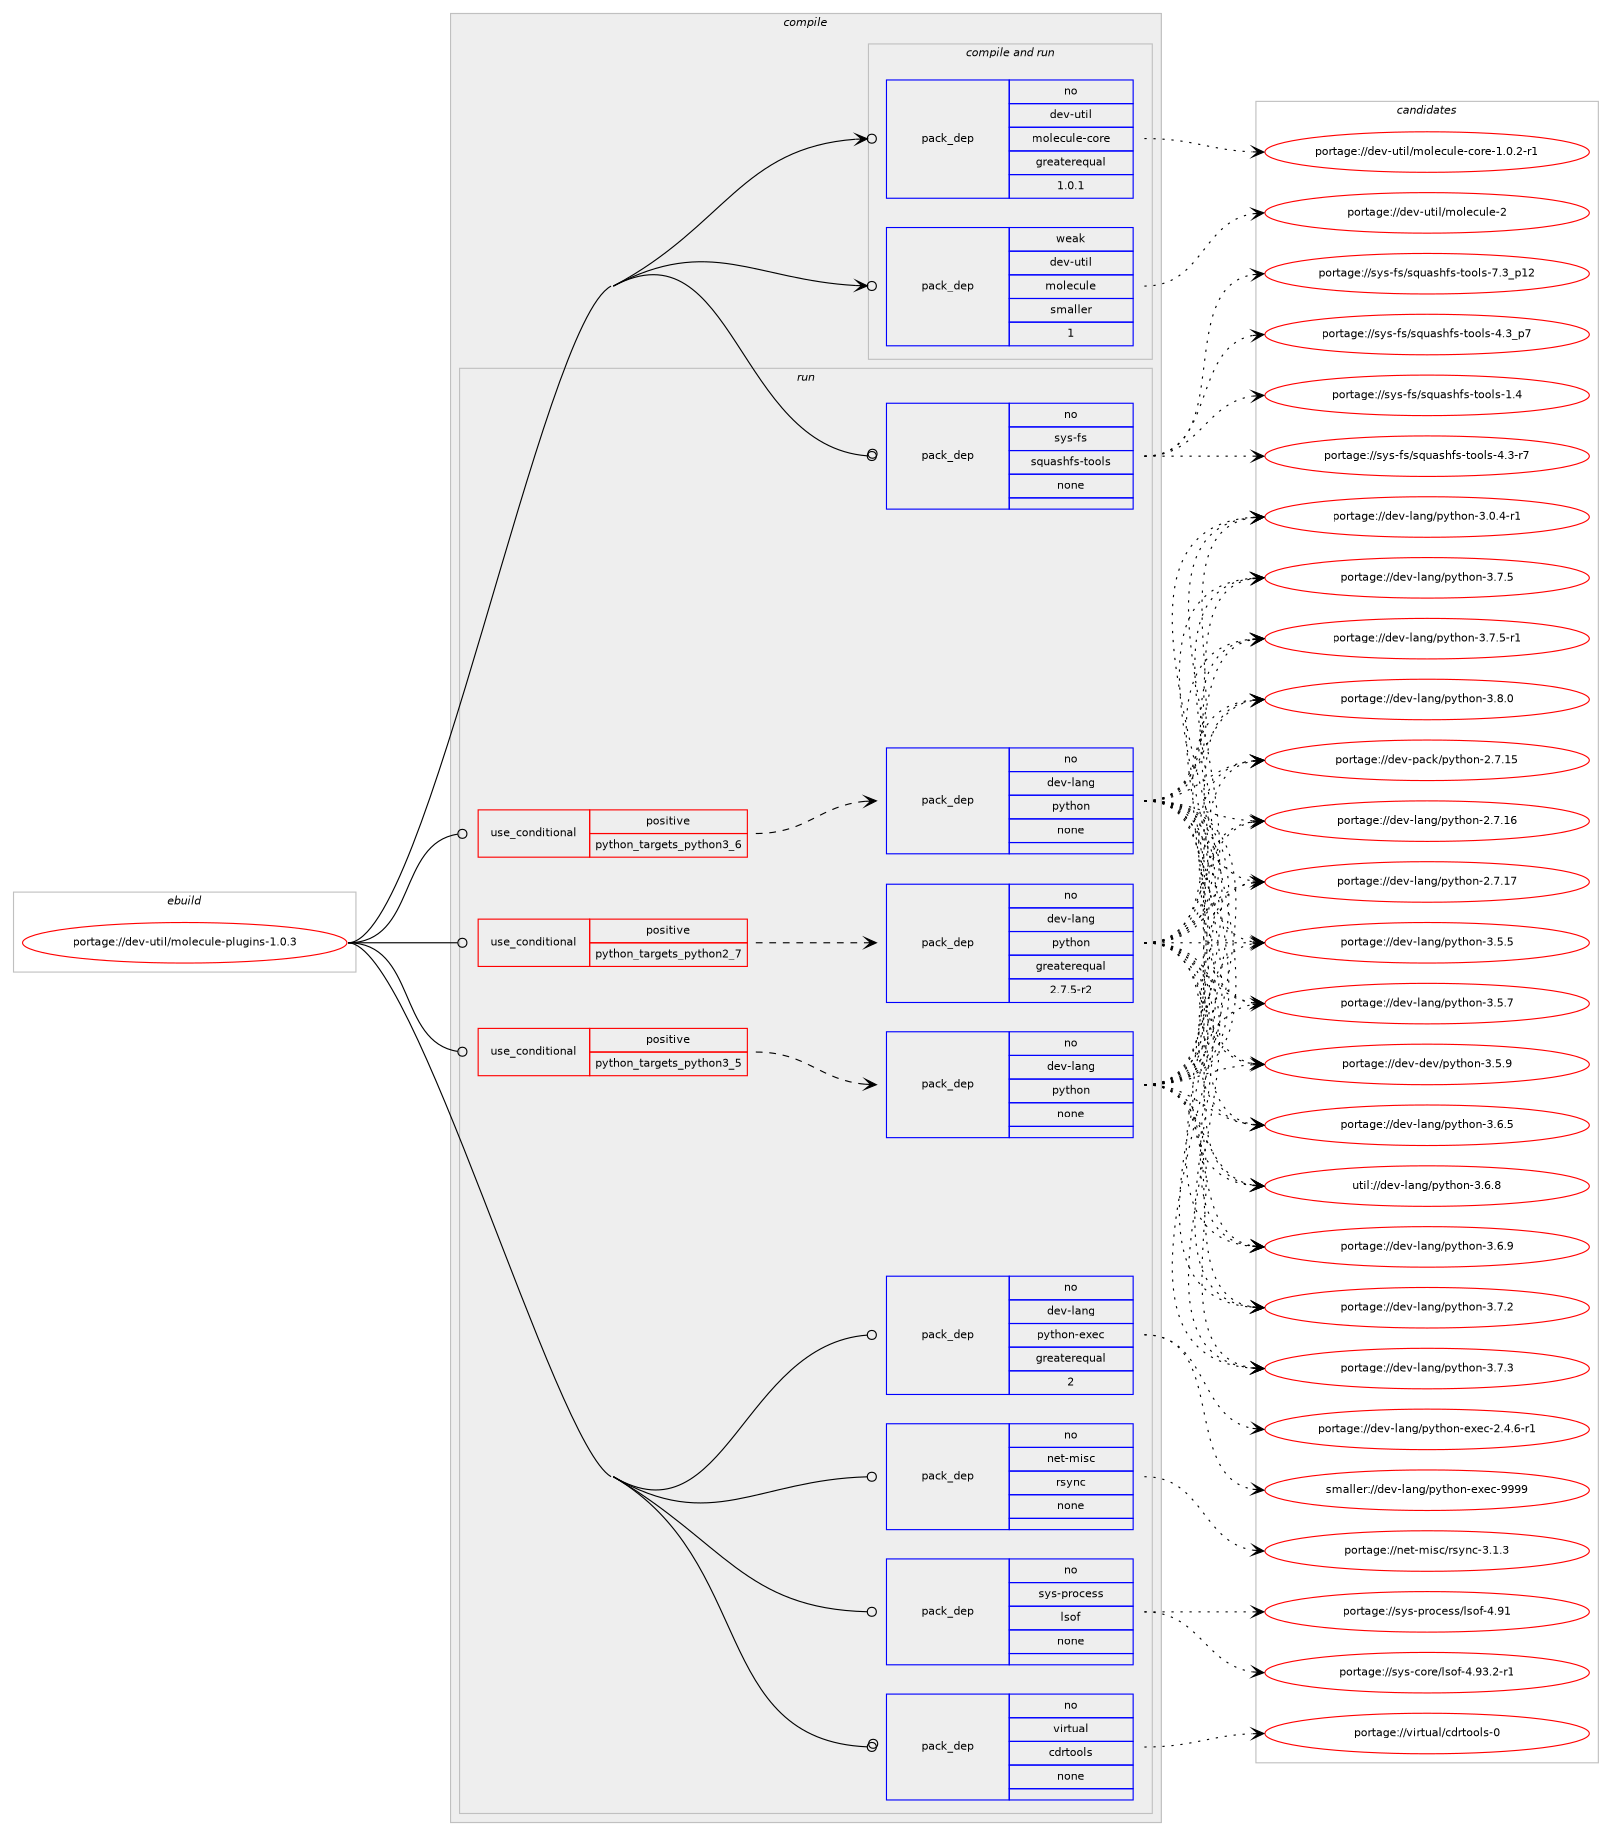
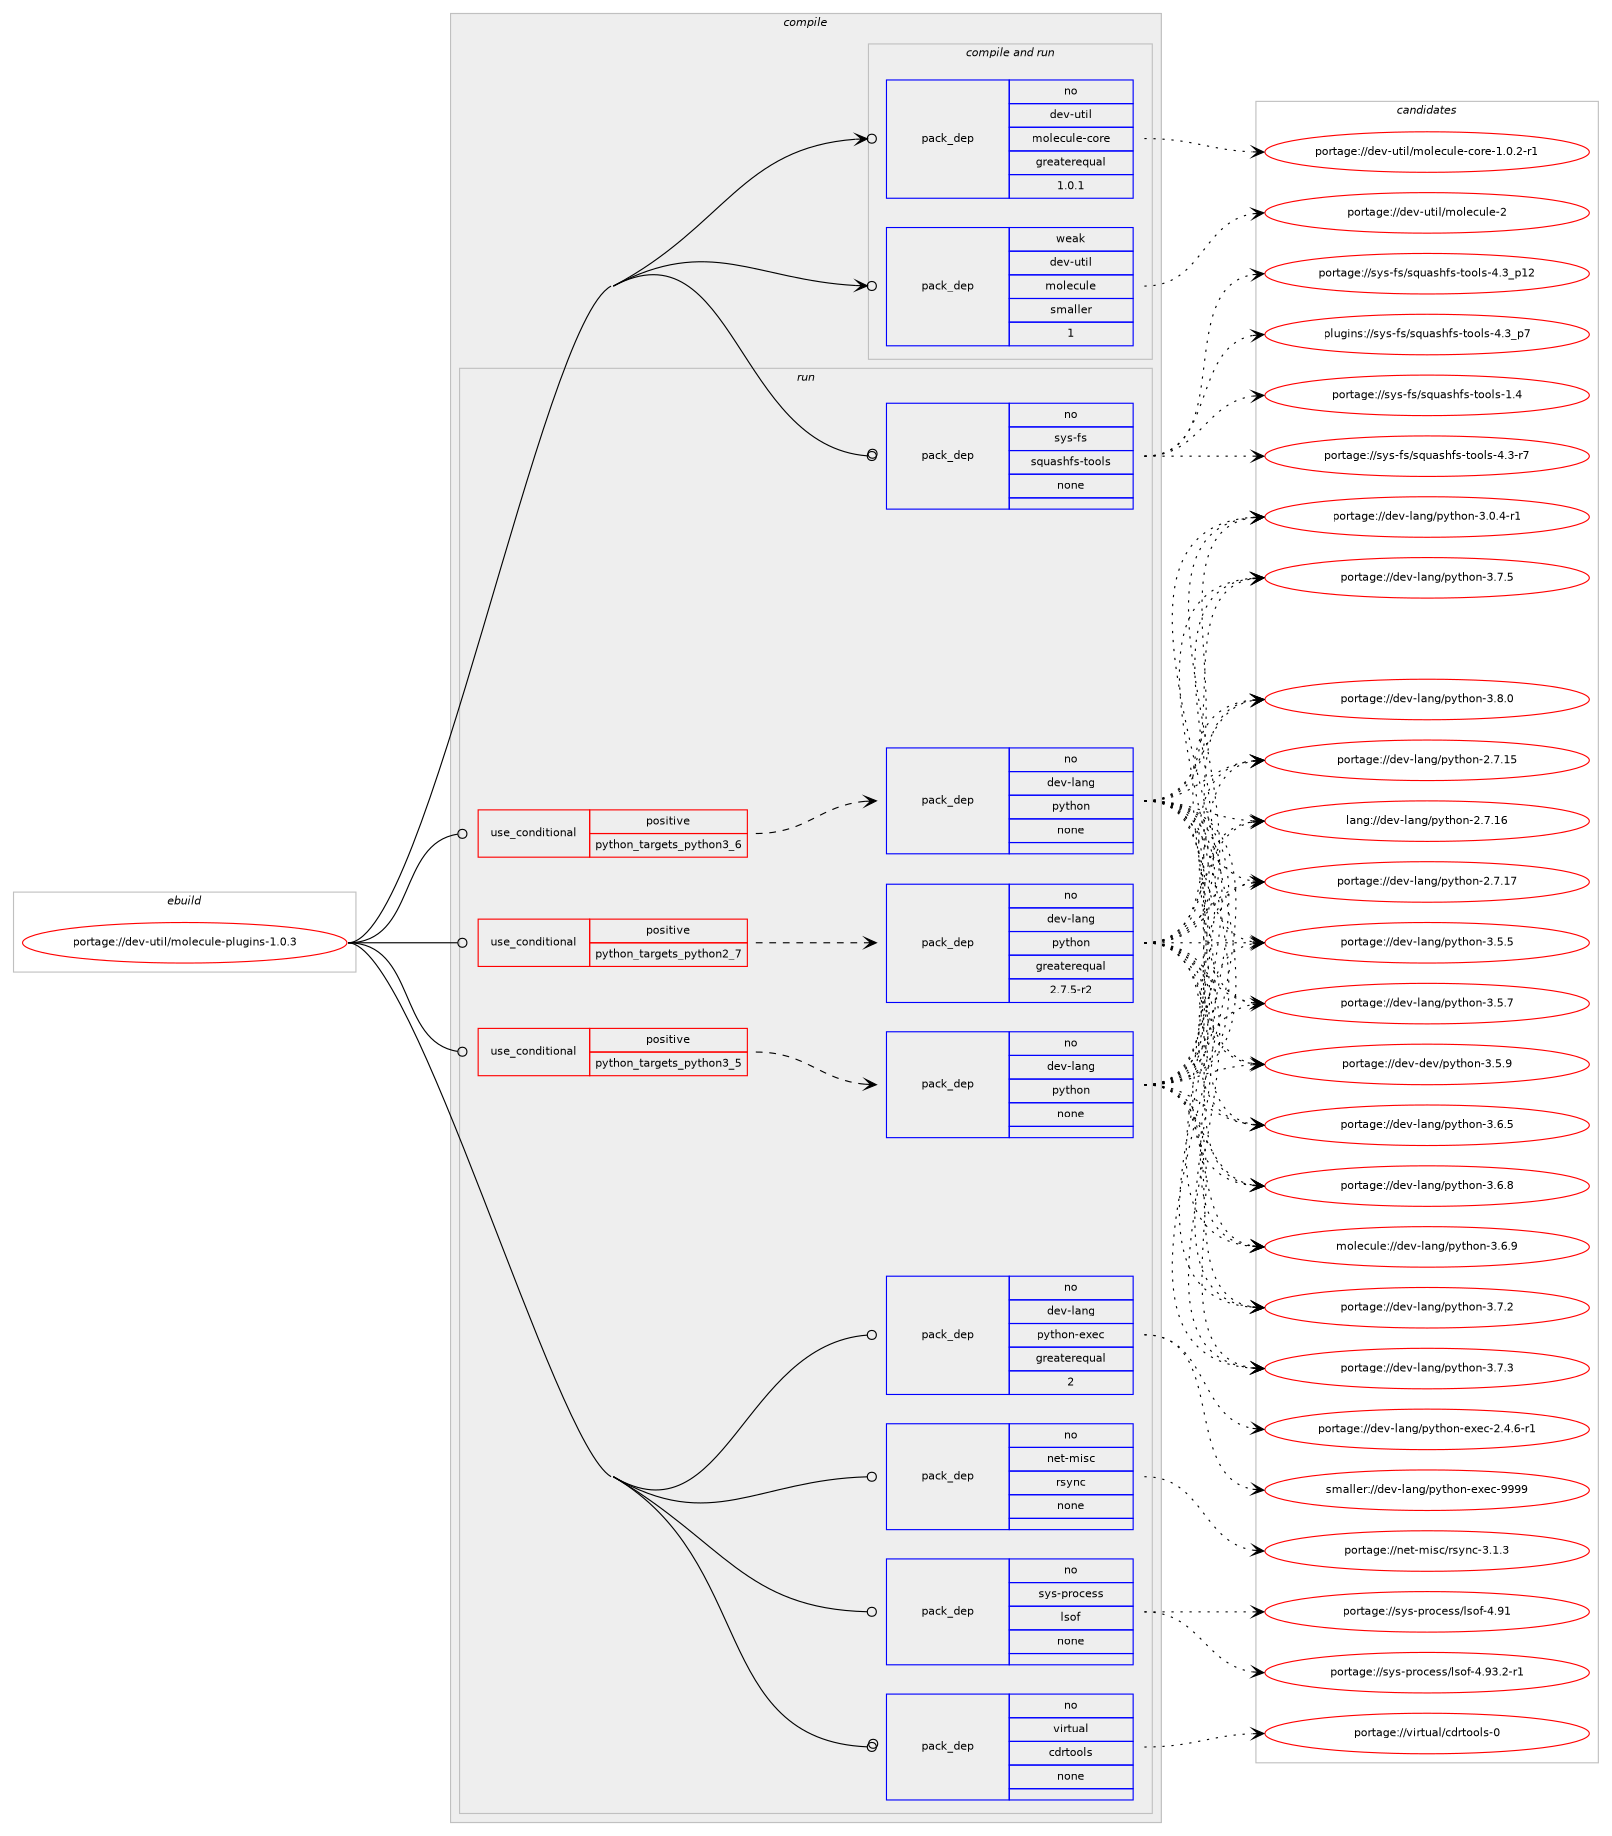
node "portage://sys-fs/squashfs-tools-7.3_p12": label "portage://sys-fs/squashfs-tools-7.3_p12" -> "portage://sys-fs/squashfs-tools-4.3_p12"
node "portage://sys-fs/squashfs-tools-4.3_p7": label "portage://sys-fs/squashfs-tools-4.3_p7" -> "plugins://sys-fs/squashfs-tools-4.3_p7"
node "portage://dev-lang/python-3.7.5-r1": removed
node "portage://dev-pack/python-2.7.15": label "portage://dev-pack/python-2.7.15" -> "portage://dev-lang/python-2.7.15"
node "portage://dev-lang/python-2.7.16": label "portage://dev-lang/python-2.7.16" -> "lang://dev-lang/python-2.7.16"
node "util://dev-lang/python-3.6.8": label "util://dev-lang/python-3.6.8" -> "portage://dev-lang/python-3.6.8"
node "portage://dev-lang/python-3.6.9": label "portage://dev-lang/python-3.6.9" -> "molecule://dev-lang/python-3.6.9"
node "portage://sys-core/lsof-4.93.2-r1": label "portage://sys-core/lsof-4.93.2-r1" -> "portage://sys-process/lsof-4.93.2-r1"
